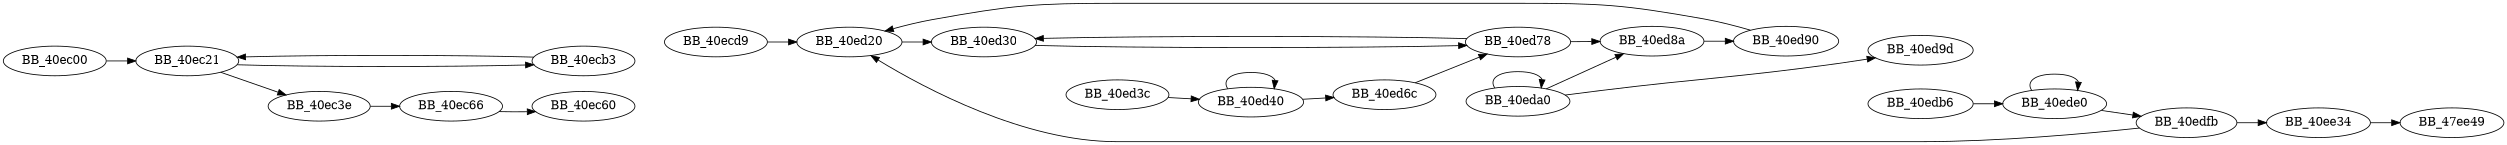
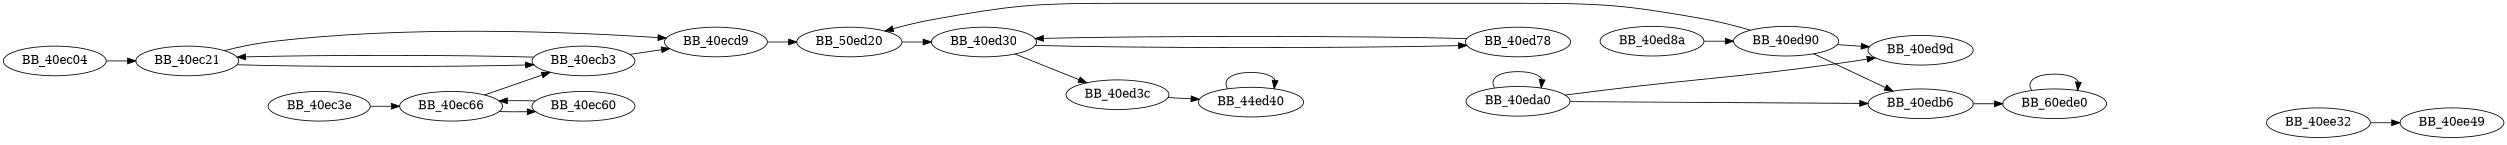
node "BB_40ed20": label "BB_40ed20" -> "BB_50ed20"
edge "BB_40ed78" -> "BB_40ed8a": removed
edge "BB_40ed90" -> "BB_40ed9d": added
edge "BB_40ecb3" -> "BB_40ecd9": added
node "BB_40ec00": label "BB_40ec00" -> "BB_40ec04"
edge "BB_40ed30" -> "BB_40ed3c": added
edge "BB_40ed90" -> "BB_40edb6": added
edge "BB_40eda0" -> "BB_40ed8a": now "BB_40eda0" -> "BB_40edb6"
edge "BB_40ec21" -> "BB_40ec3e": now "BB_40ec21" -> "BB_40ecd9"
edge "BB_40ec66" -> "BB_40ecb3": added
node "BB_40ed6c": removed
edge "BB_40ec60" -> "BB_40ec66": added
node "BB_40ed40": label "BB_40ed40" -> "BB_44ed40"
node "BB_40ede0": label "BB_40ede0" -> "BB_60ede0"
node "BB_40edfb": removed
node "BB_40ee34": label "BB_40ee34" -> "BB_40ee32"
node "BB_47ee49": label "BB_47ee49" -> "BB_40ee49"
